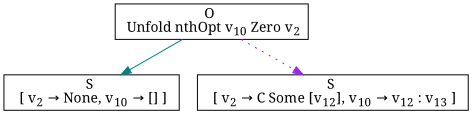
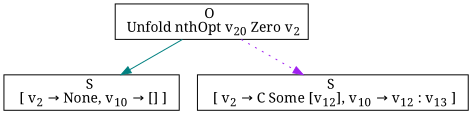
node "O": text "10" -> "20"
